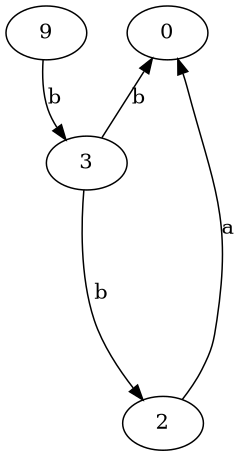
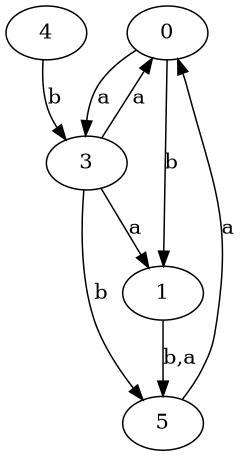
node "9": label "9" -> "4"
edge "0" -> "3": added, label "a"
edge "3" -> "0": label "b" -> "a"
node "1": added
node "2": label "2" -> "5"
